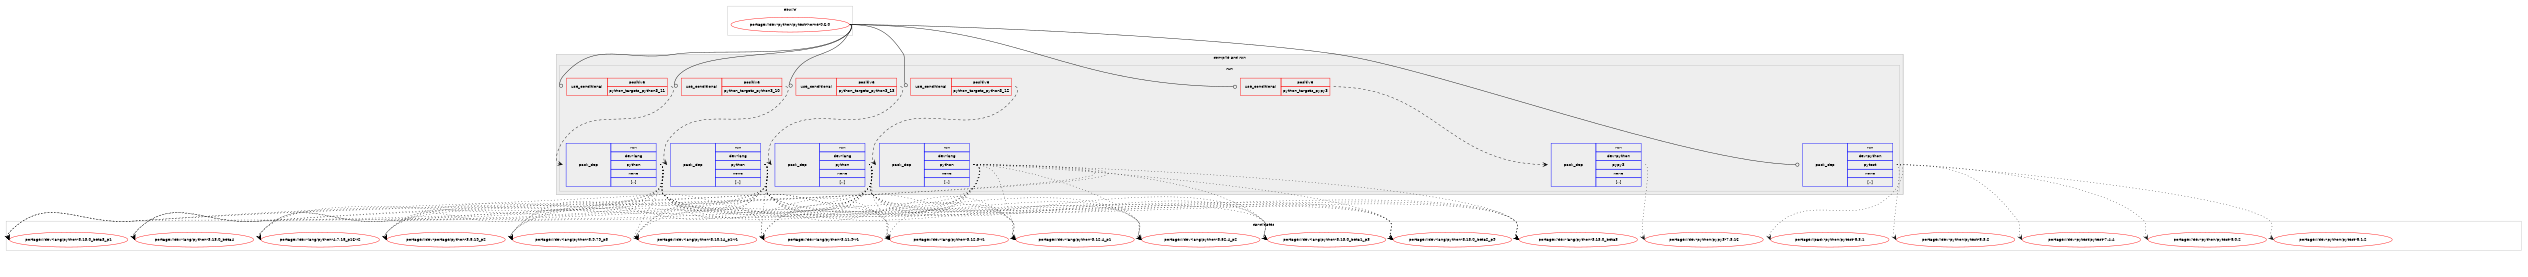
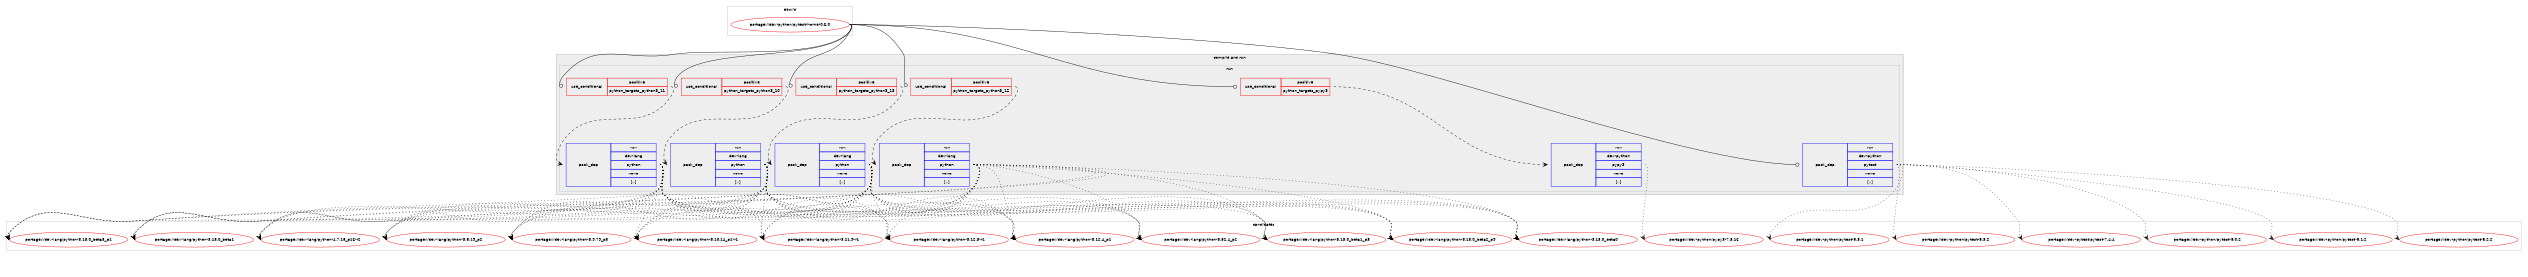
node "portage://dev-lang/python-3.13.0_beta4": label "portage://dev-lang/python-3.13.0_beta4" -> "portage://dev-lang/python-3.13.0_beta1"
node "portage://dev-portage/python-3.8.19_p2": label "portage://dev-portage/python-3.8.19_p2" -> "portage://dev-lang/python-3.8.19_p2"
node "portage://dev-lang/python-3.13.0_beta3": label "portage://dev-lang/python-3.13.0_beta3" -> "portage://dev-lang/python-3.13.0_beta0"
node "portage://pack-python/pytest-8.3.1": label "portage://pack-python/pytest-8.3.1" -> "portage://dev-python/pytest-8.3.1"
node "portage://dev-python/pytest-8.2.2": added
